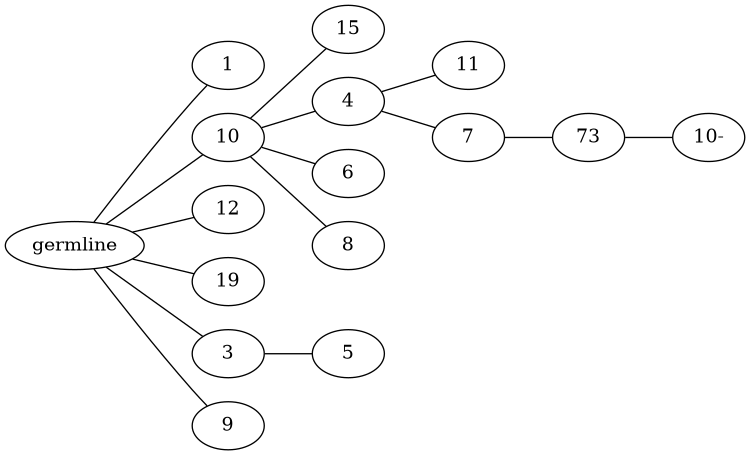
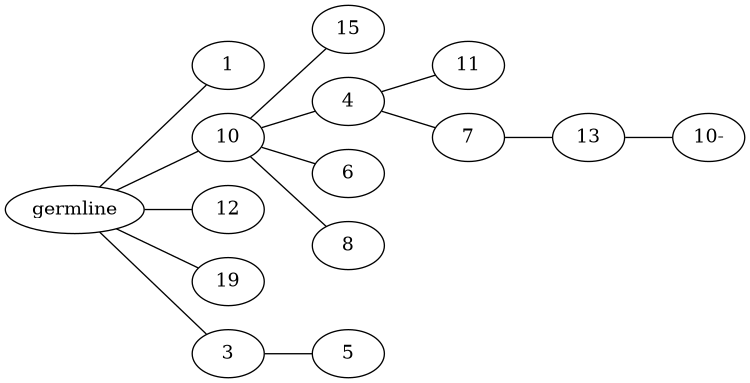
node "73": label "73" -> "13"
node "9": removed
